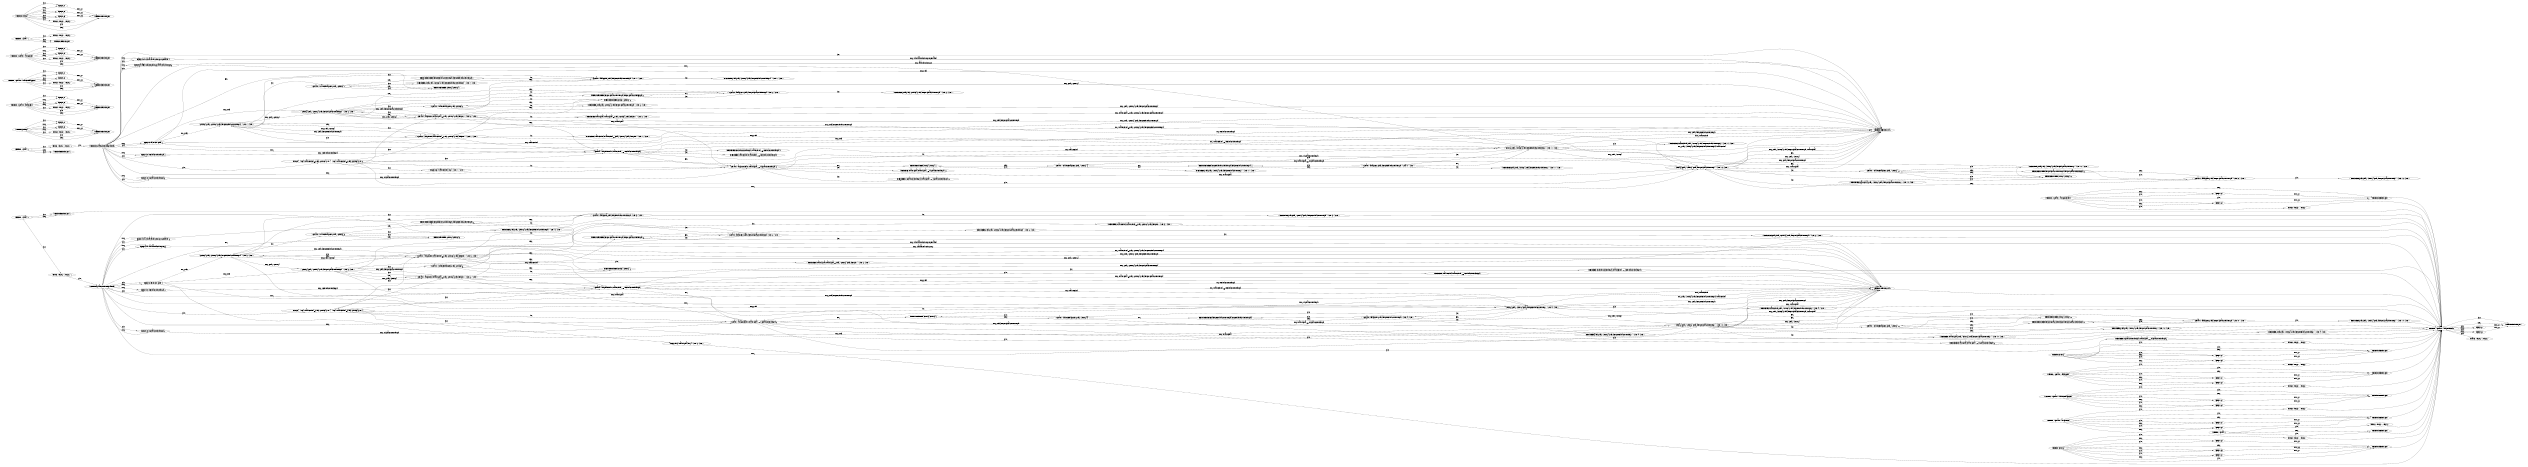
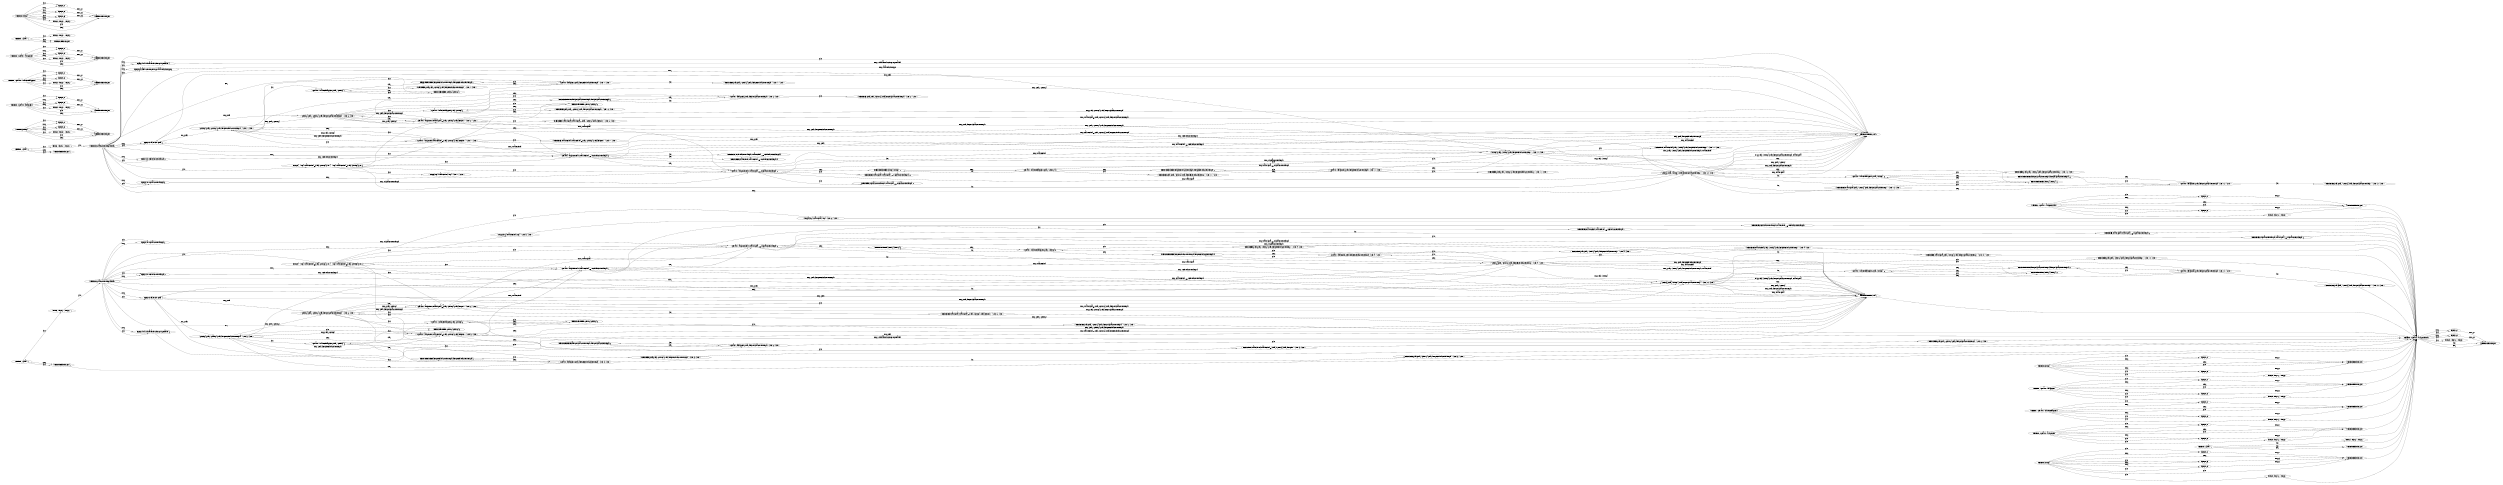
node "<(LOCAL,int64 total_received: int64)<SUB>5</SUB>>": added
node "(PARAM,bool via_data_reduction_proxy)": removed
